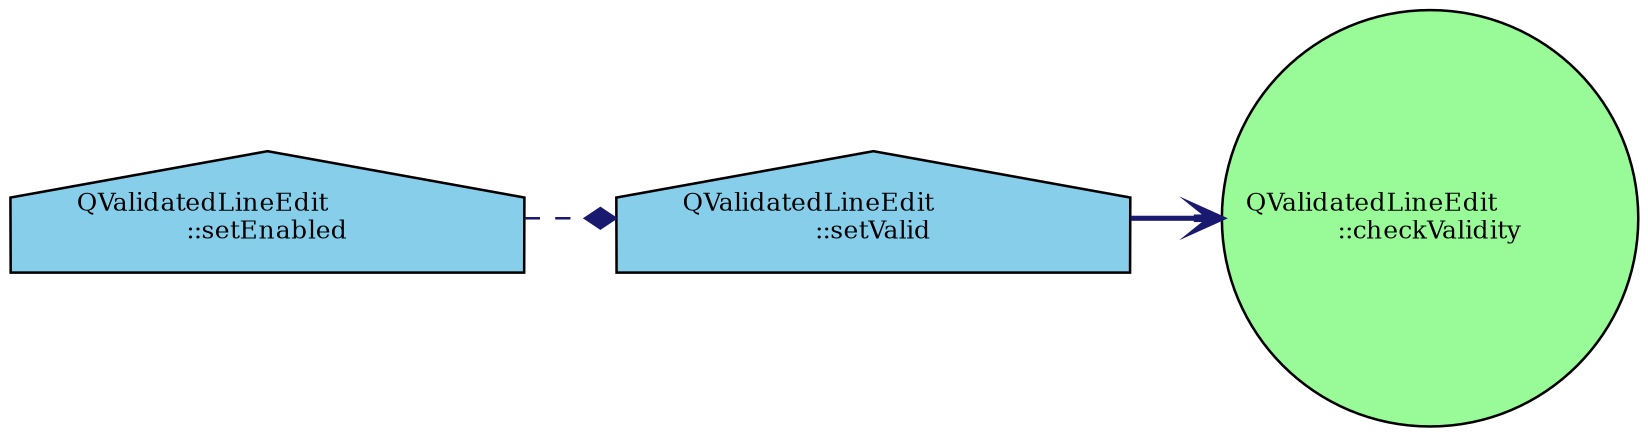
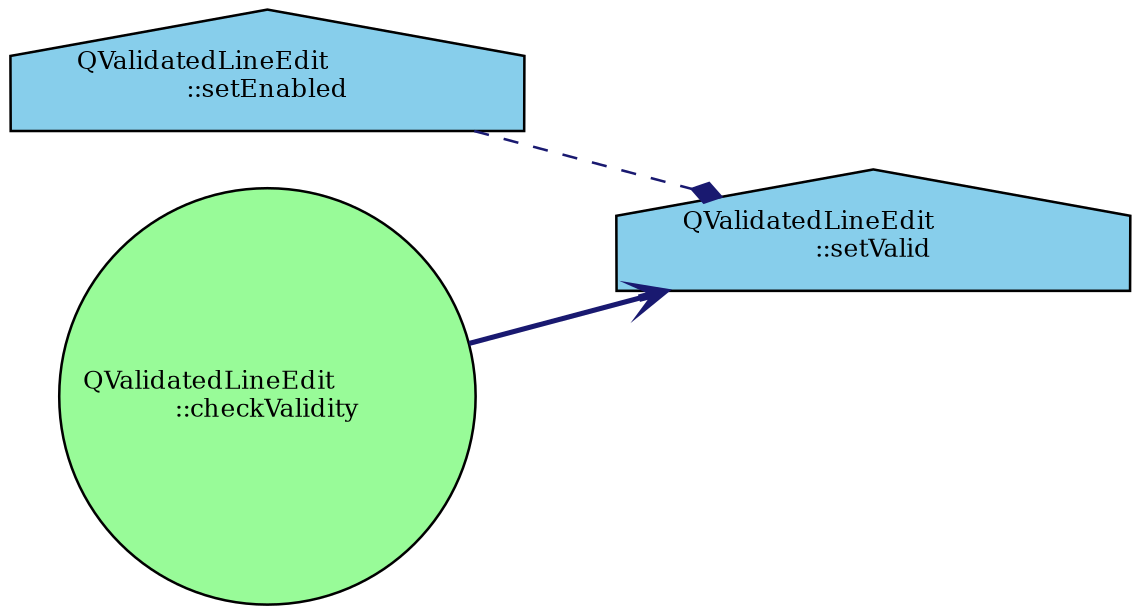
edge "QValidatedLineEdit ::setValid" -> "QValidatedLineEdit ::checkValidity": reversed
